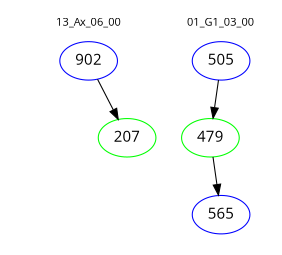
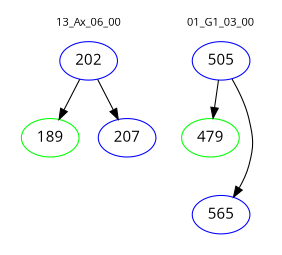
node "902": label "902" -> "202"
node "189": added
node "207": color green -> blue
edge "479" -> "565": now "505" -> "565"
